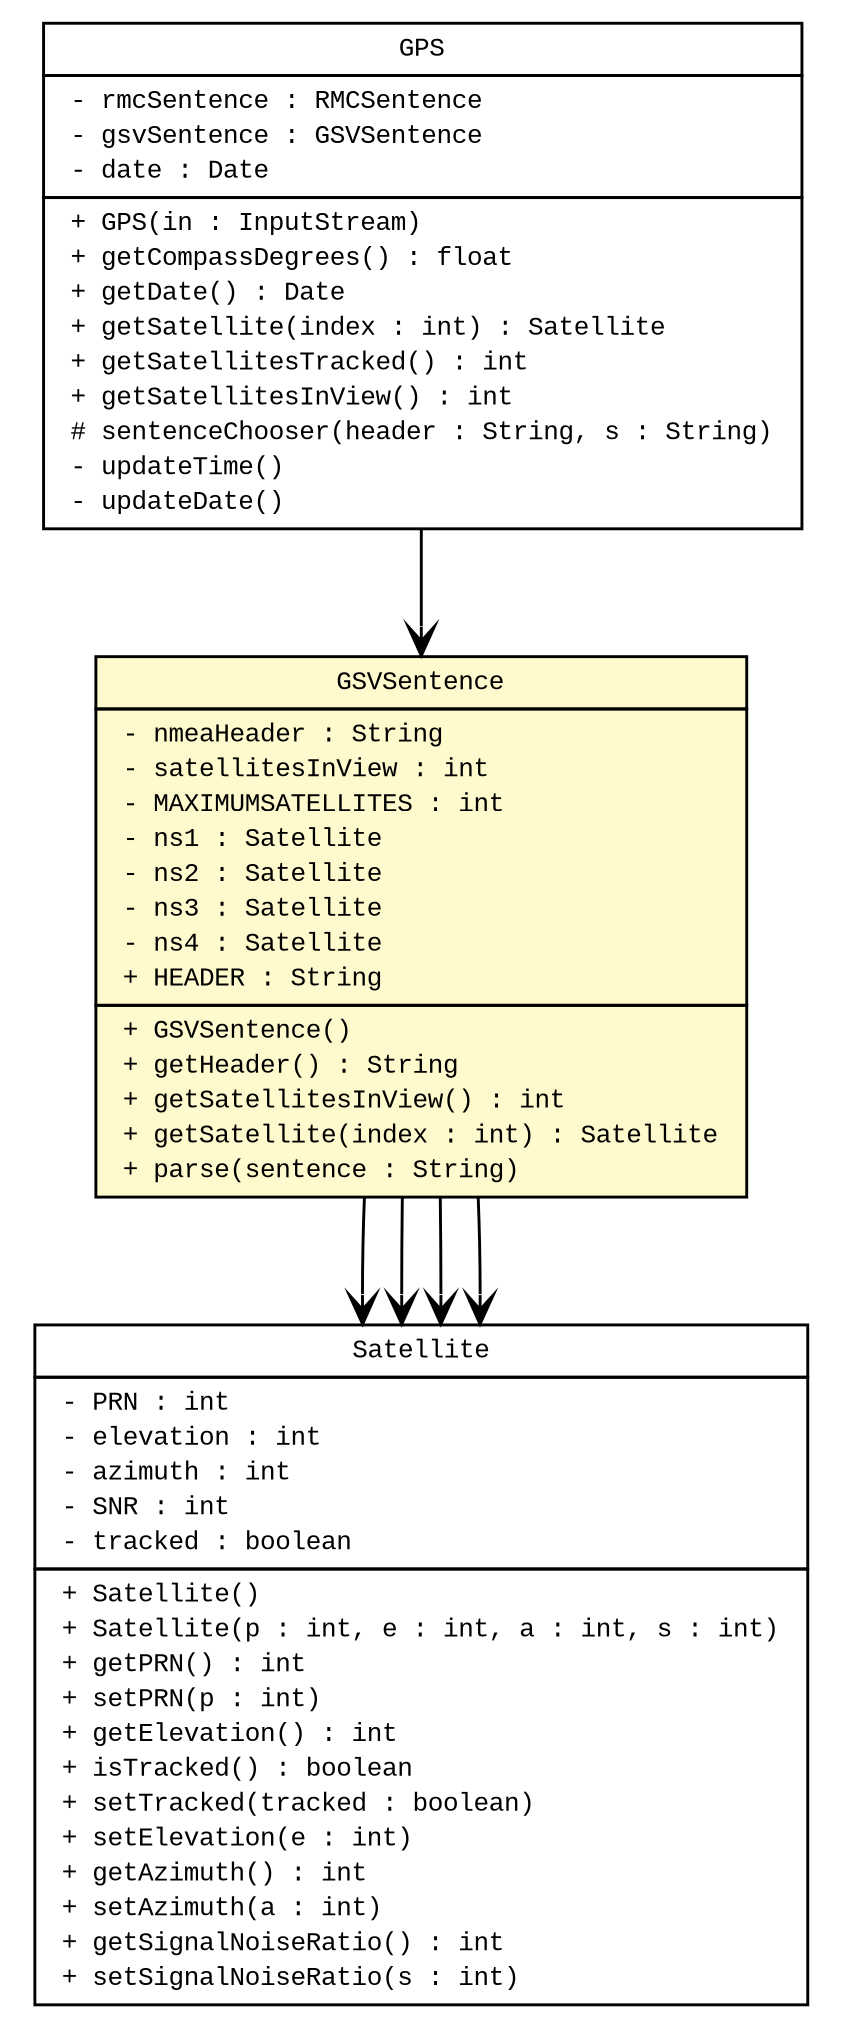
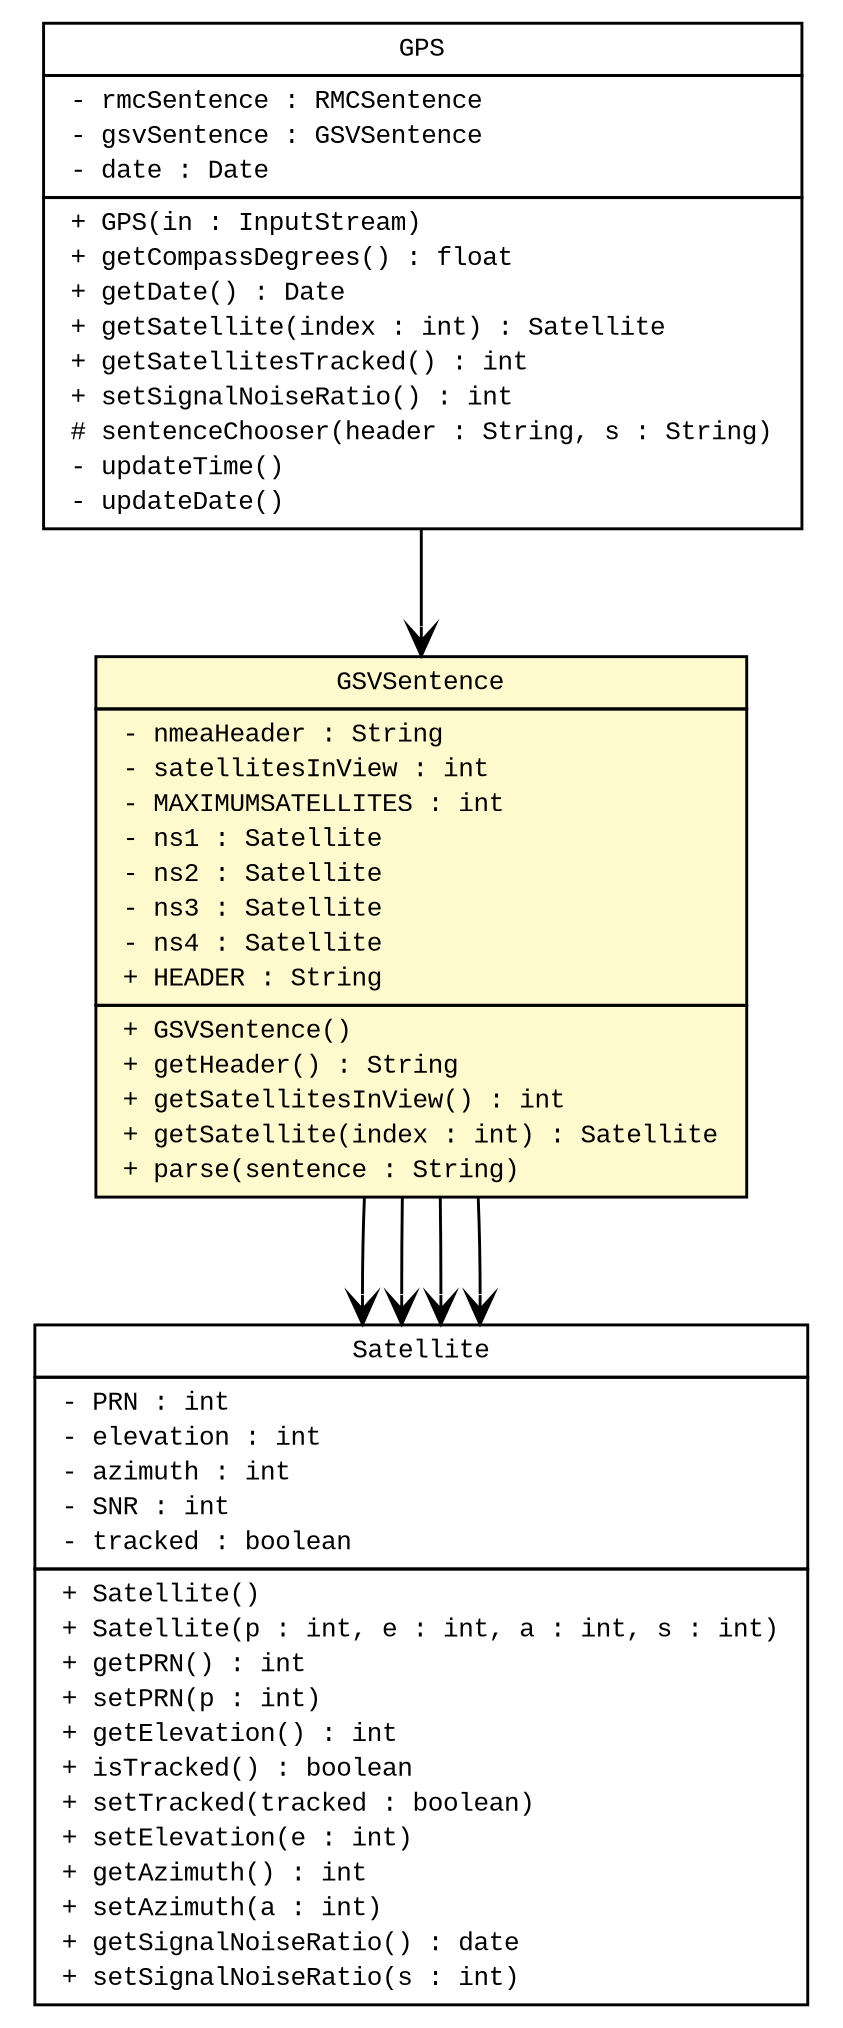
node "GPS": text "+ getSatellitesInView() : int" -> "+ setSignalNoiseRatio() : int"
node "Satellite": text "+ getSignalNoiseRatio() : int" -> "+ getSignalNoiseRatio() : date"
